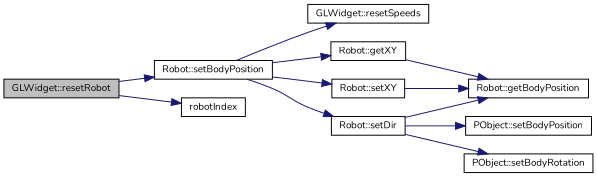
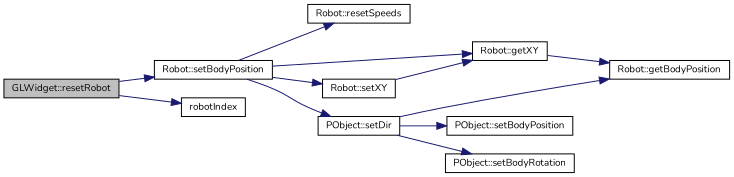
node "GLWidget::resetSpeeds": label "GLWidget::resetSpeeds" -> "Robot::resetSpeeds"
edge "Robot::setXY" -> "Robot::getBodyPosition": now "Robot::setXY" -> "Robot::getXY"
node "Robot::setDir": label "Robot::setDir" -> "PObject::setDir"
